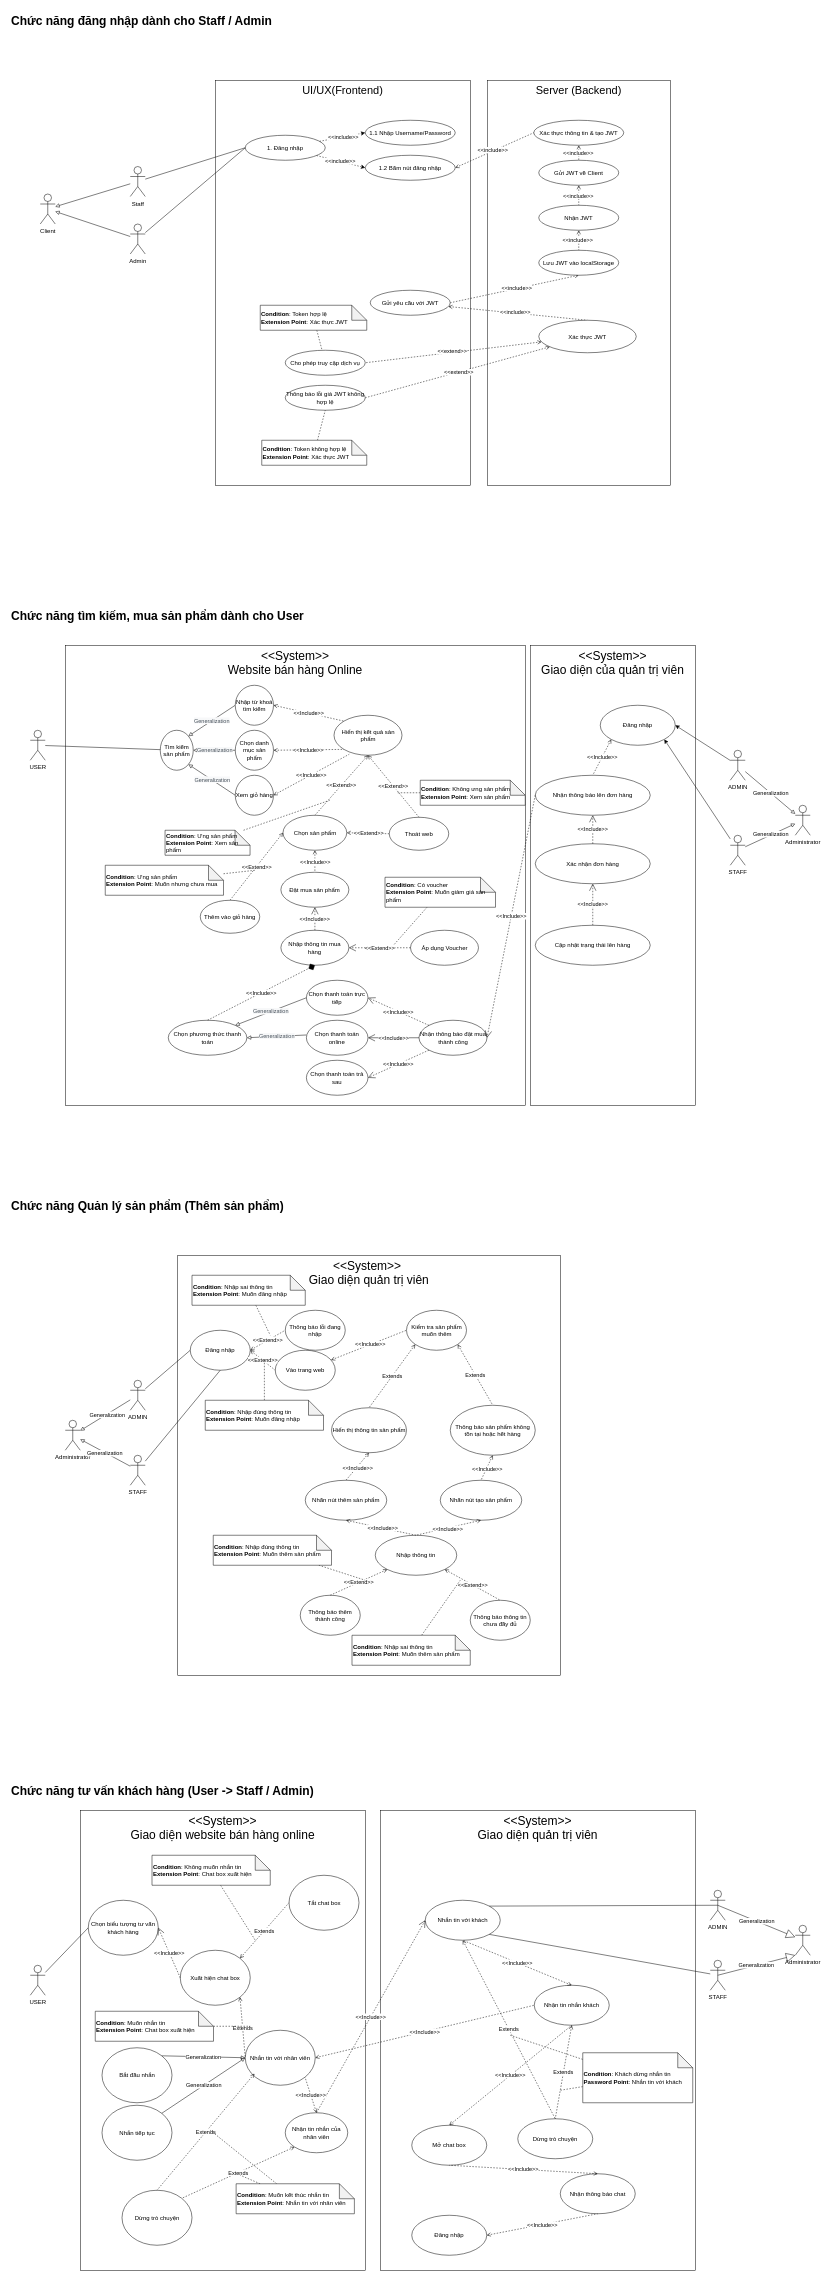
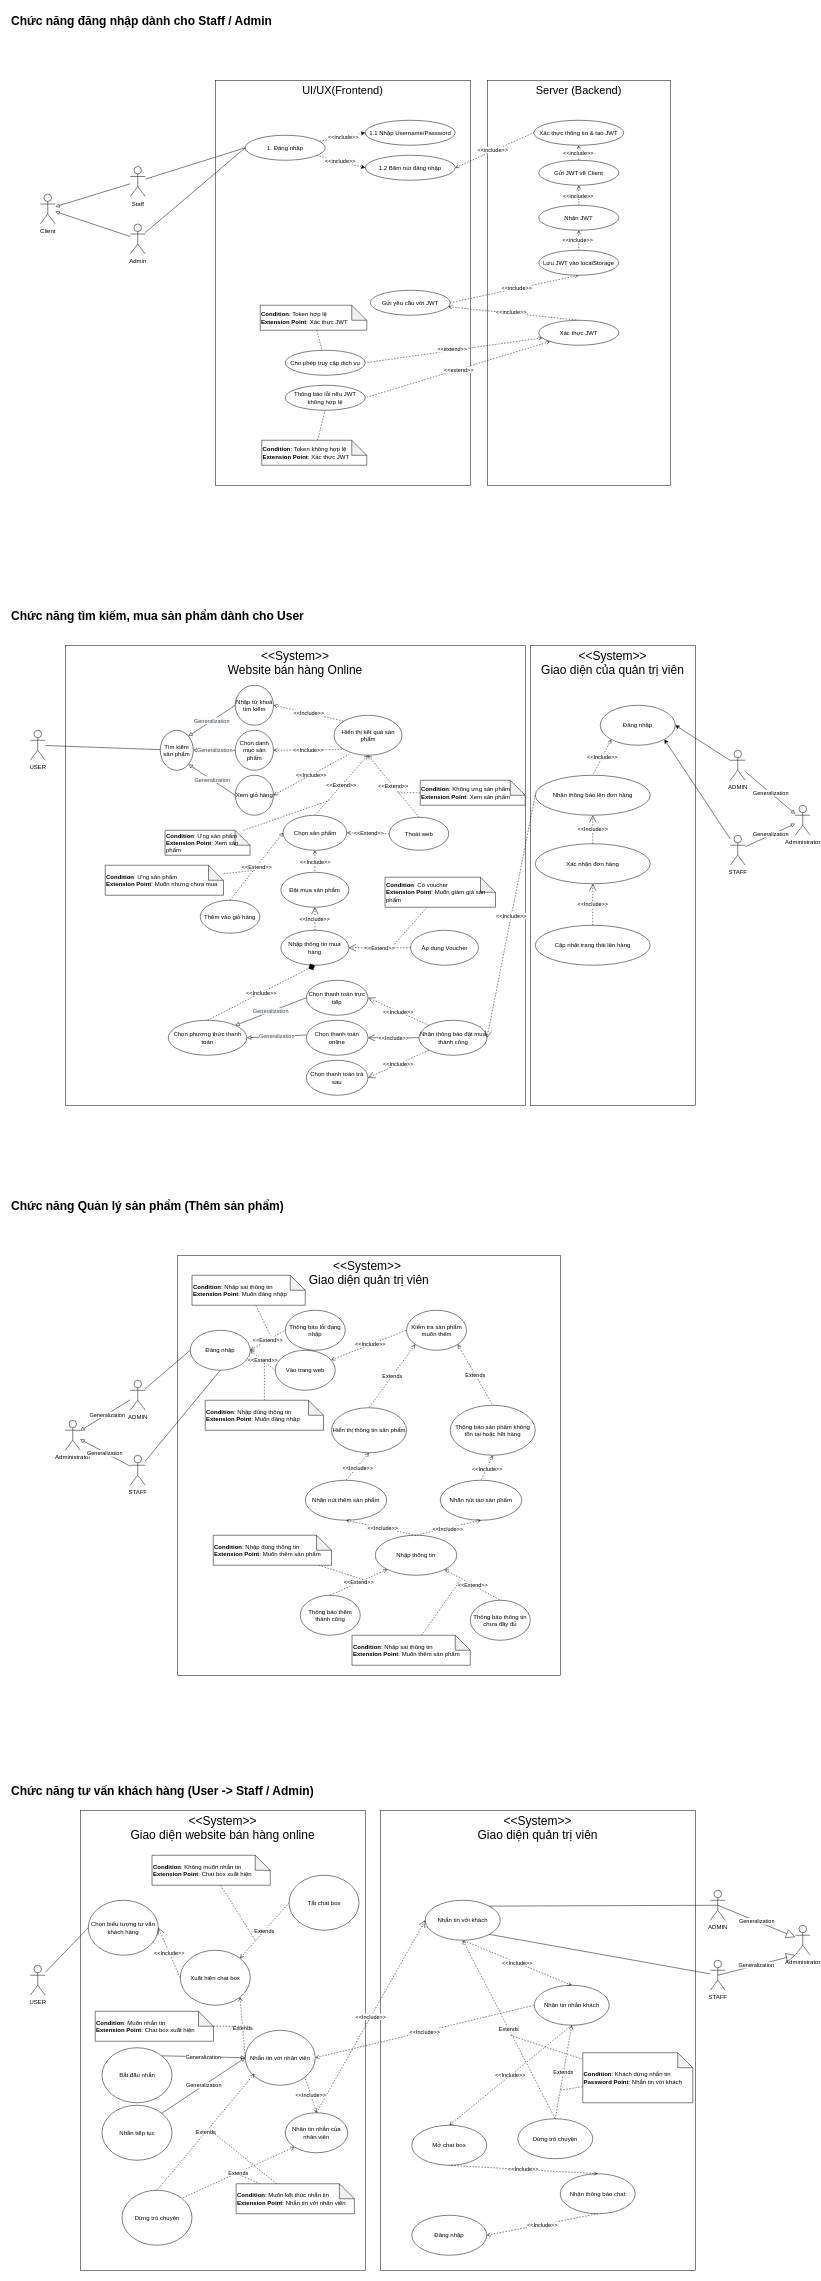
node "Xác thực JWT": size 98x33 -> 80x25
node "Thông báo lỗi giá JWT không hợp lệ": label "Thông báo lỗi giá JWT không hợp lệ" -> "Thông báo lỗi nếu JWT không hợp lệ"
